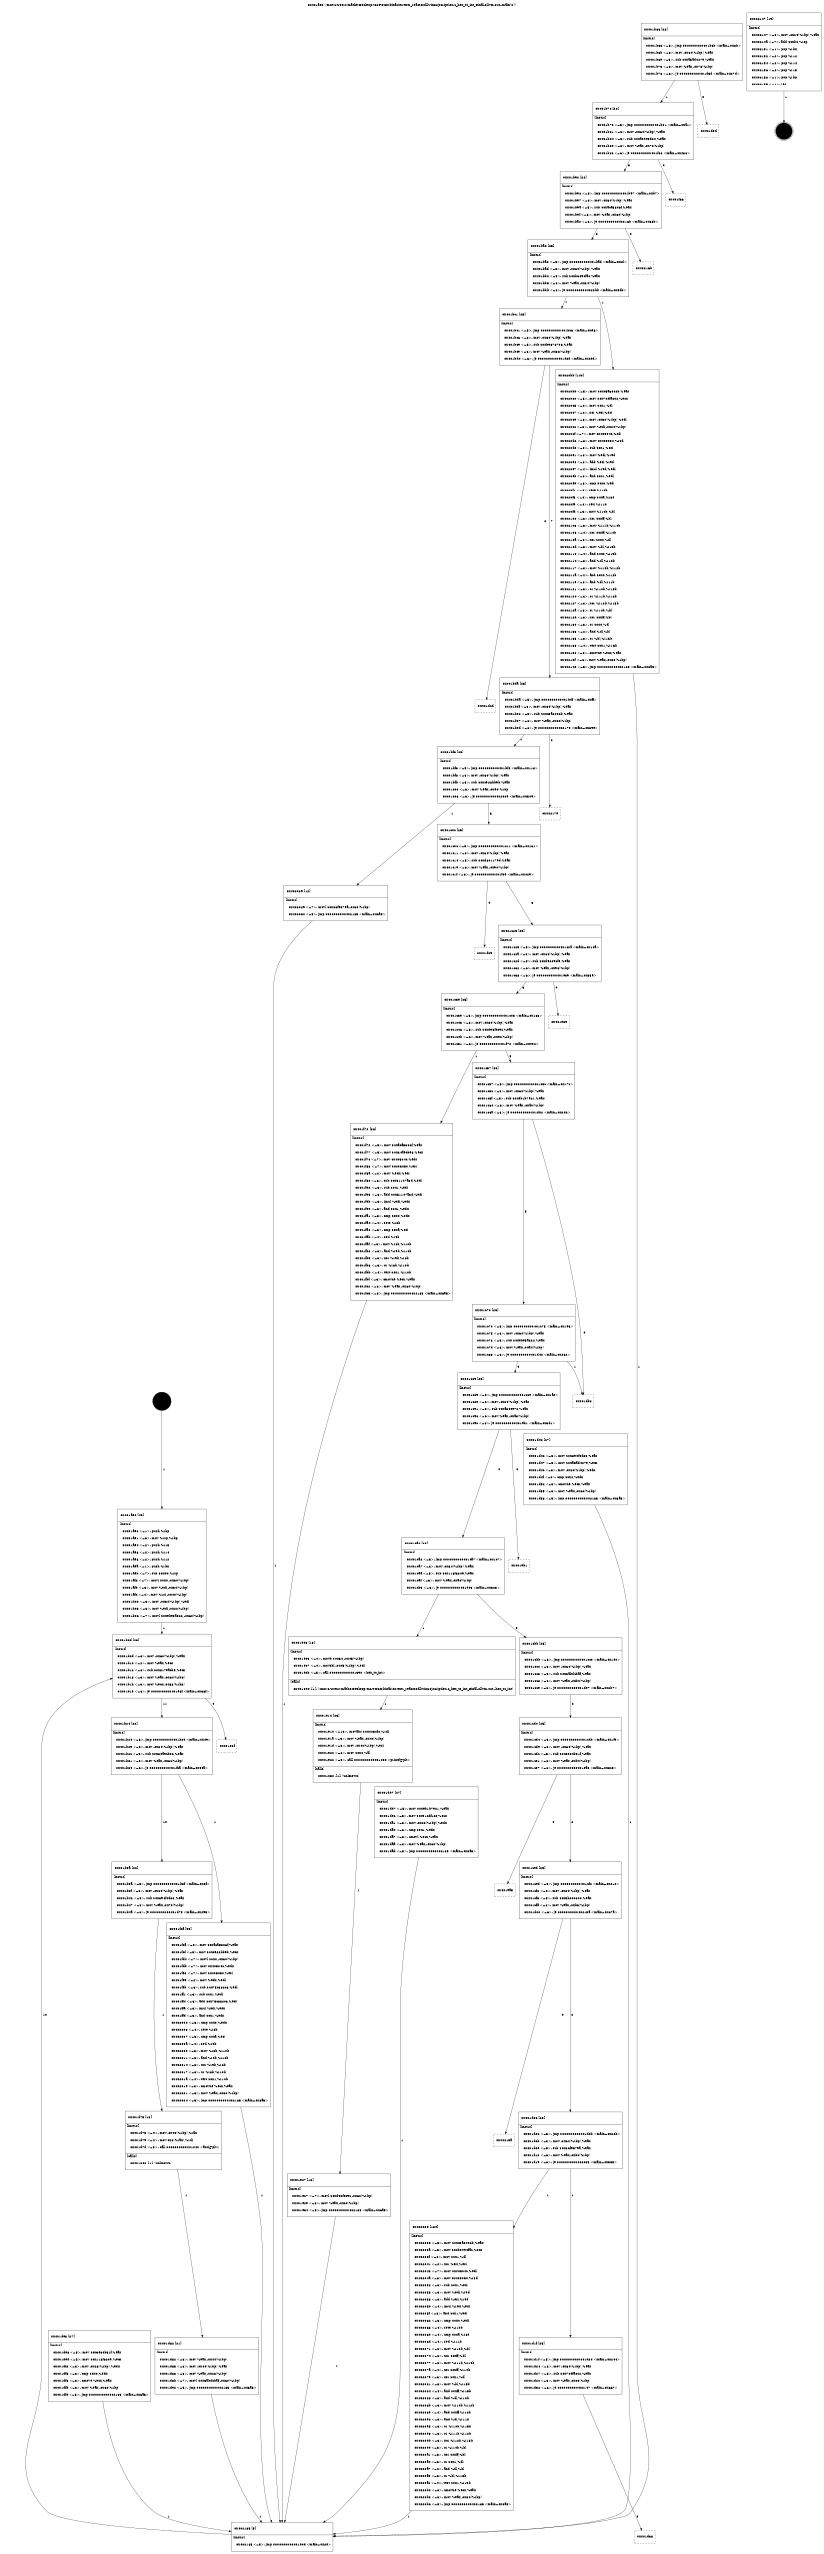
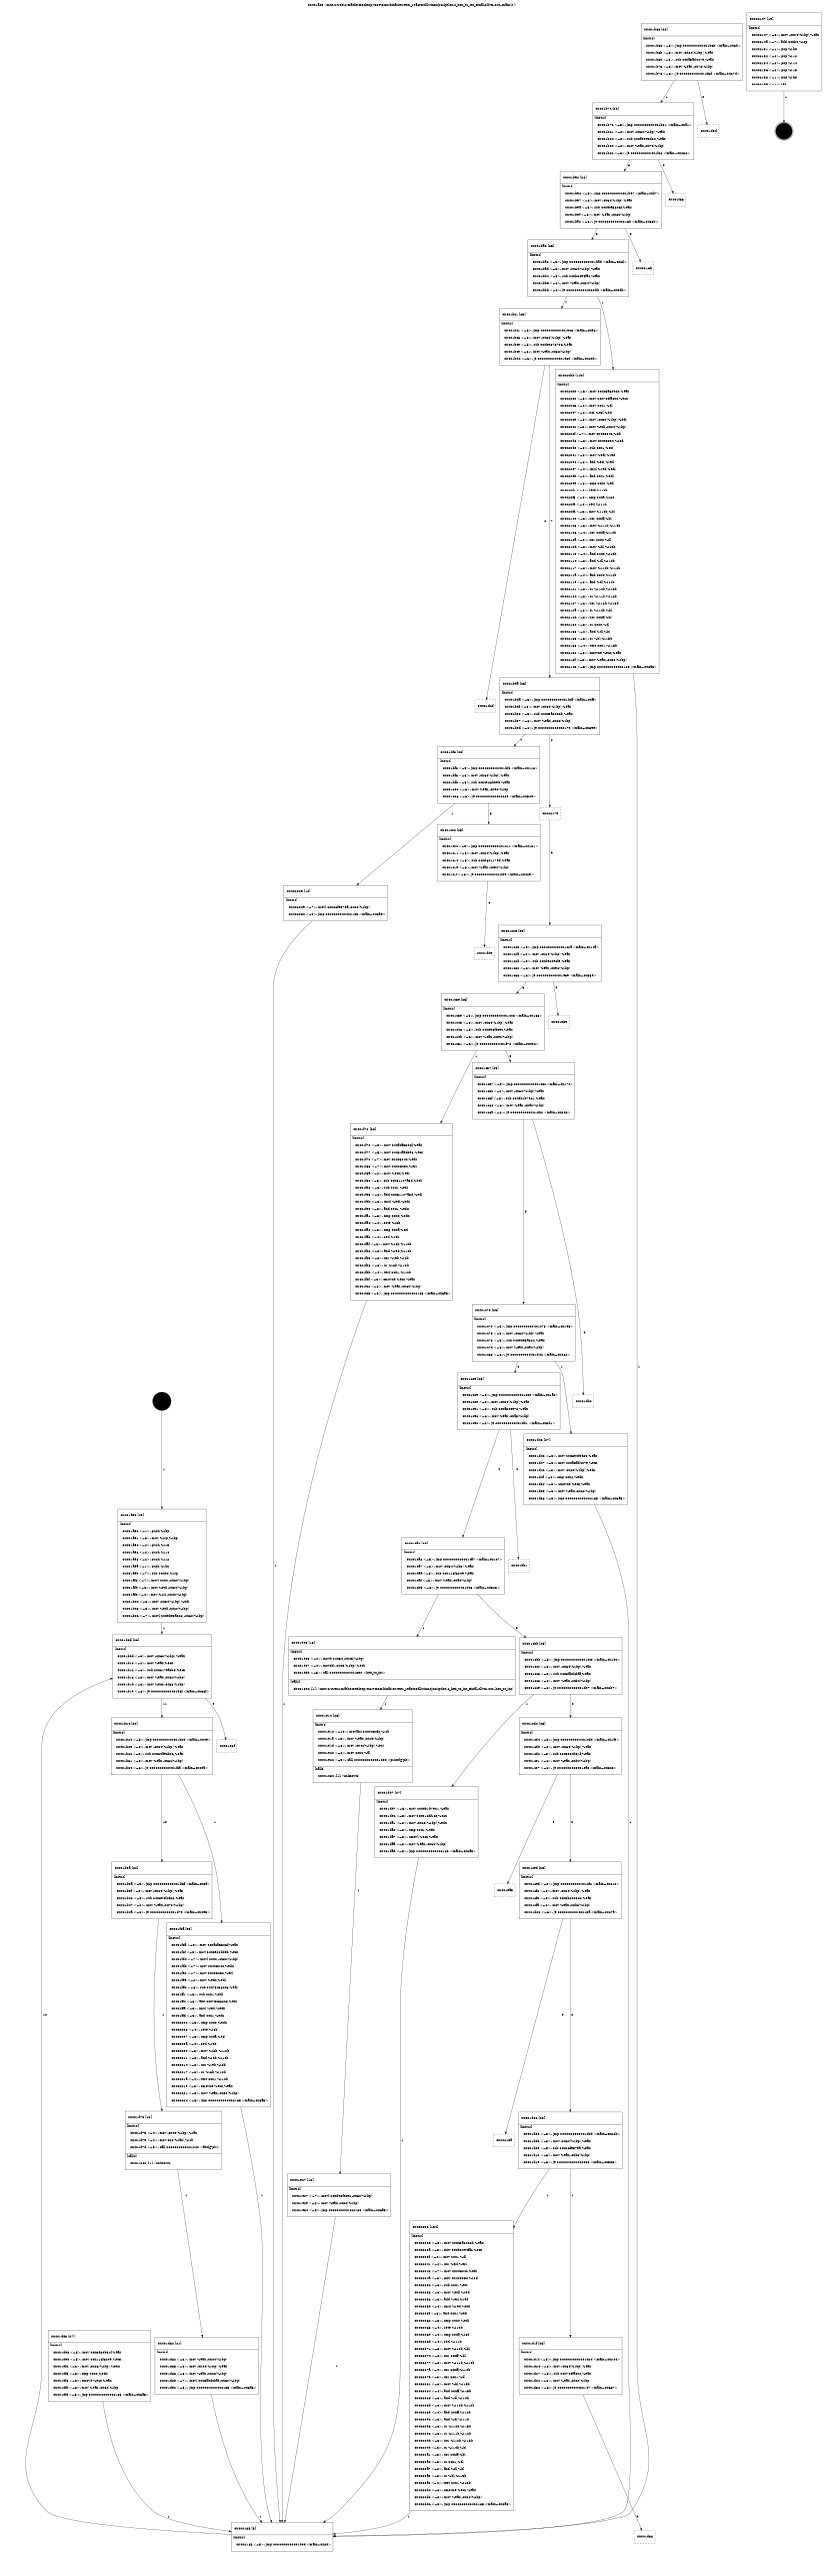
edge "0x401c0c [25]" -> "0x401c25 [25]": now "0x40217e" -> "0x401c25 [25]"
edge "0x401c70 [25]" -> "0x401db2": now "0x401c70 [25]" -> "0x401d42 [27]"
edge "0x401cbb [25]" -> "0x401d97 [27]": added, label "1"
